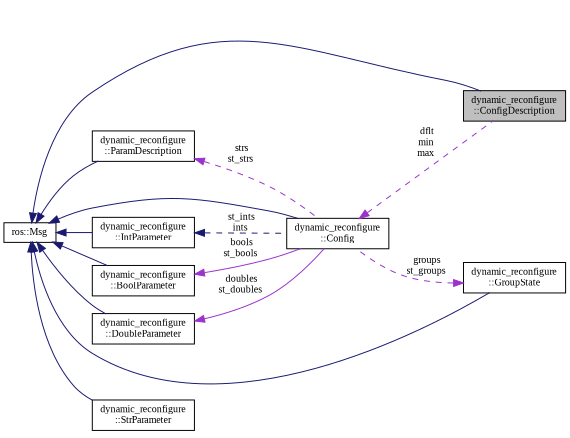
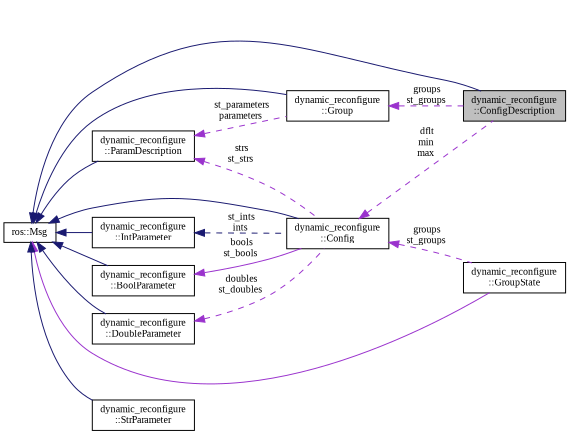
node "dynamic_reconfigure ::Group": added
edge "dynamic_reconfigure ::Config" -> "dynamic_reconfigure ::GroupState": reversed
edge "dynamic_reconfigure ::Config" -> "dynamic_reconfigure ::DoubleParameter": style solid -> dashed
edge "dynamic_reconfigure ::GroupState" -> "ros::Msg": color midnightblue -> darkorchid3
